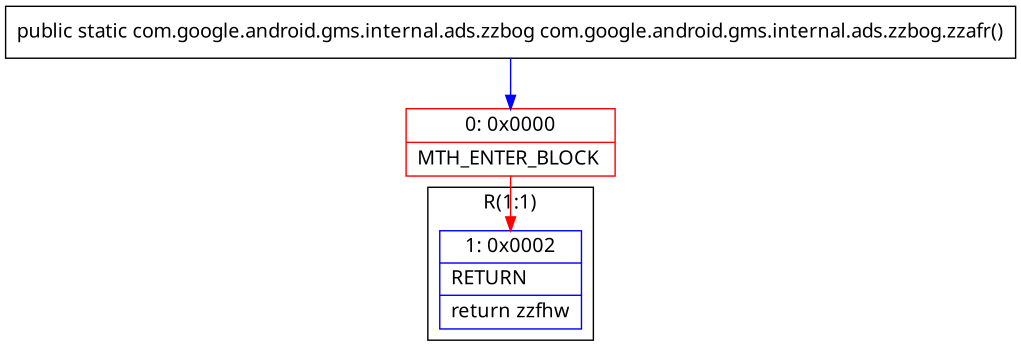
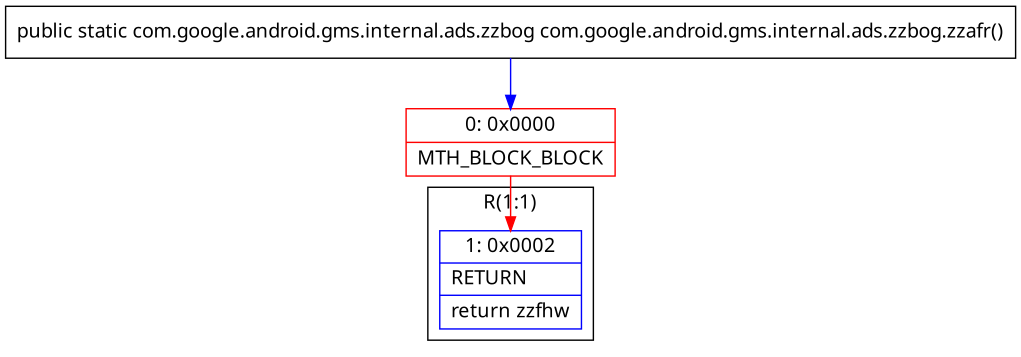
node "0: 0x0000": text "MTH_ENTER_BLOCK" -> "MTH_BLOCK_BLOCK"
